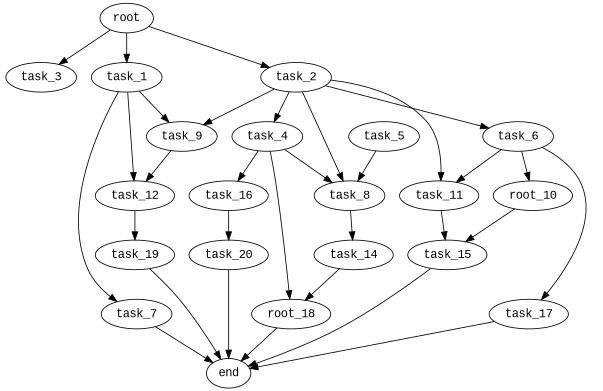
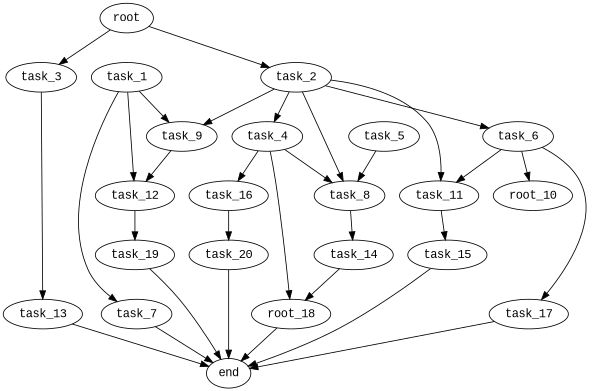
edge "root" -> "task_1": removed
edge "root_10" -> "task_15": removed
node "task_13": added
